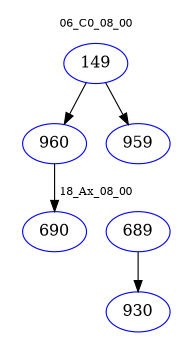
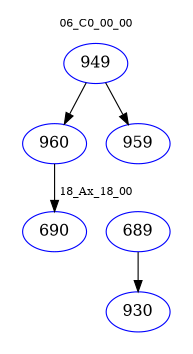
cluster "06_C0_08_00": label "06_C0_08_00" -> "06_C0_00_00"
node "149": label "149" -> "949"
cluster "18_Ax_08_00": label "18_Ax_08_00" -> "18_Ax_18_00"
